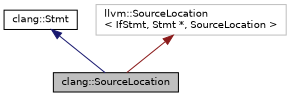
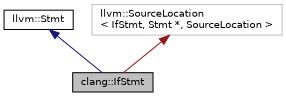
node "clang::Stmt": label "clang::Stmt" -> "llvm::Stmt"
node "clang::SourceLocation": label "clang::SourceLocation" -> "clang::IfStmt"
